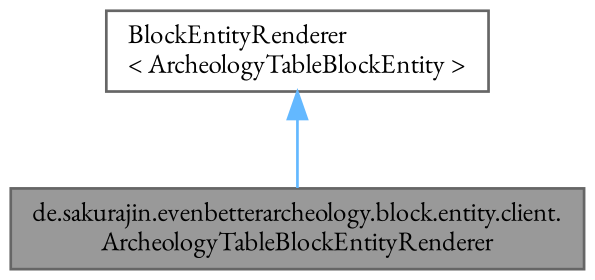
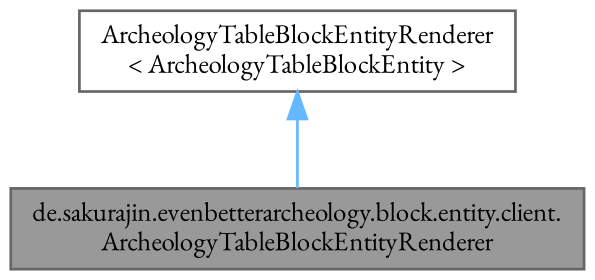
node "BlockEntityRenderer < ArcheologyTableBlockEntity >": label "BlockEntityRenderer < ArcheologyTableBlockEntity >" -> "ArcheologyTableBlockEntityRenderer < ArcheologyTableBlockEntity >"
